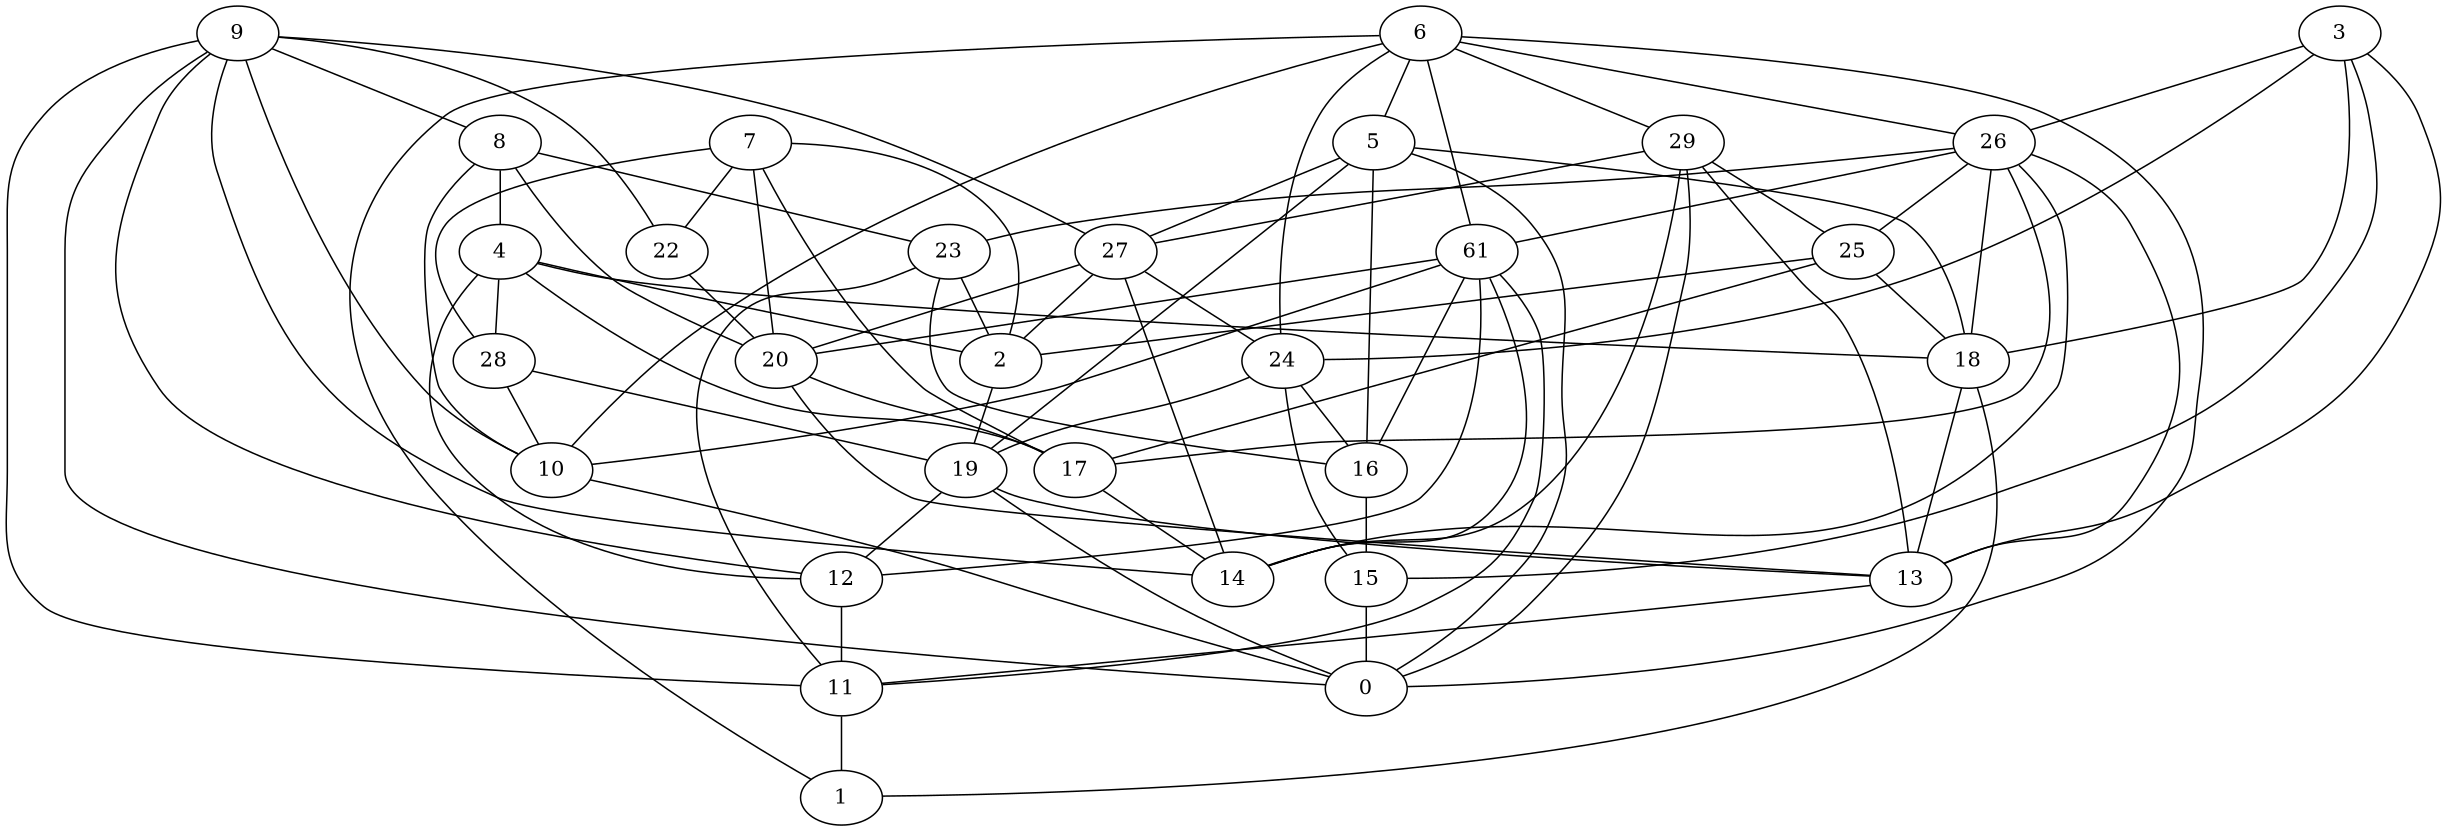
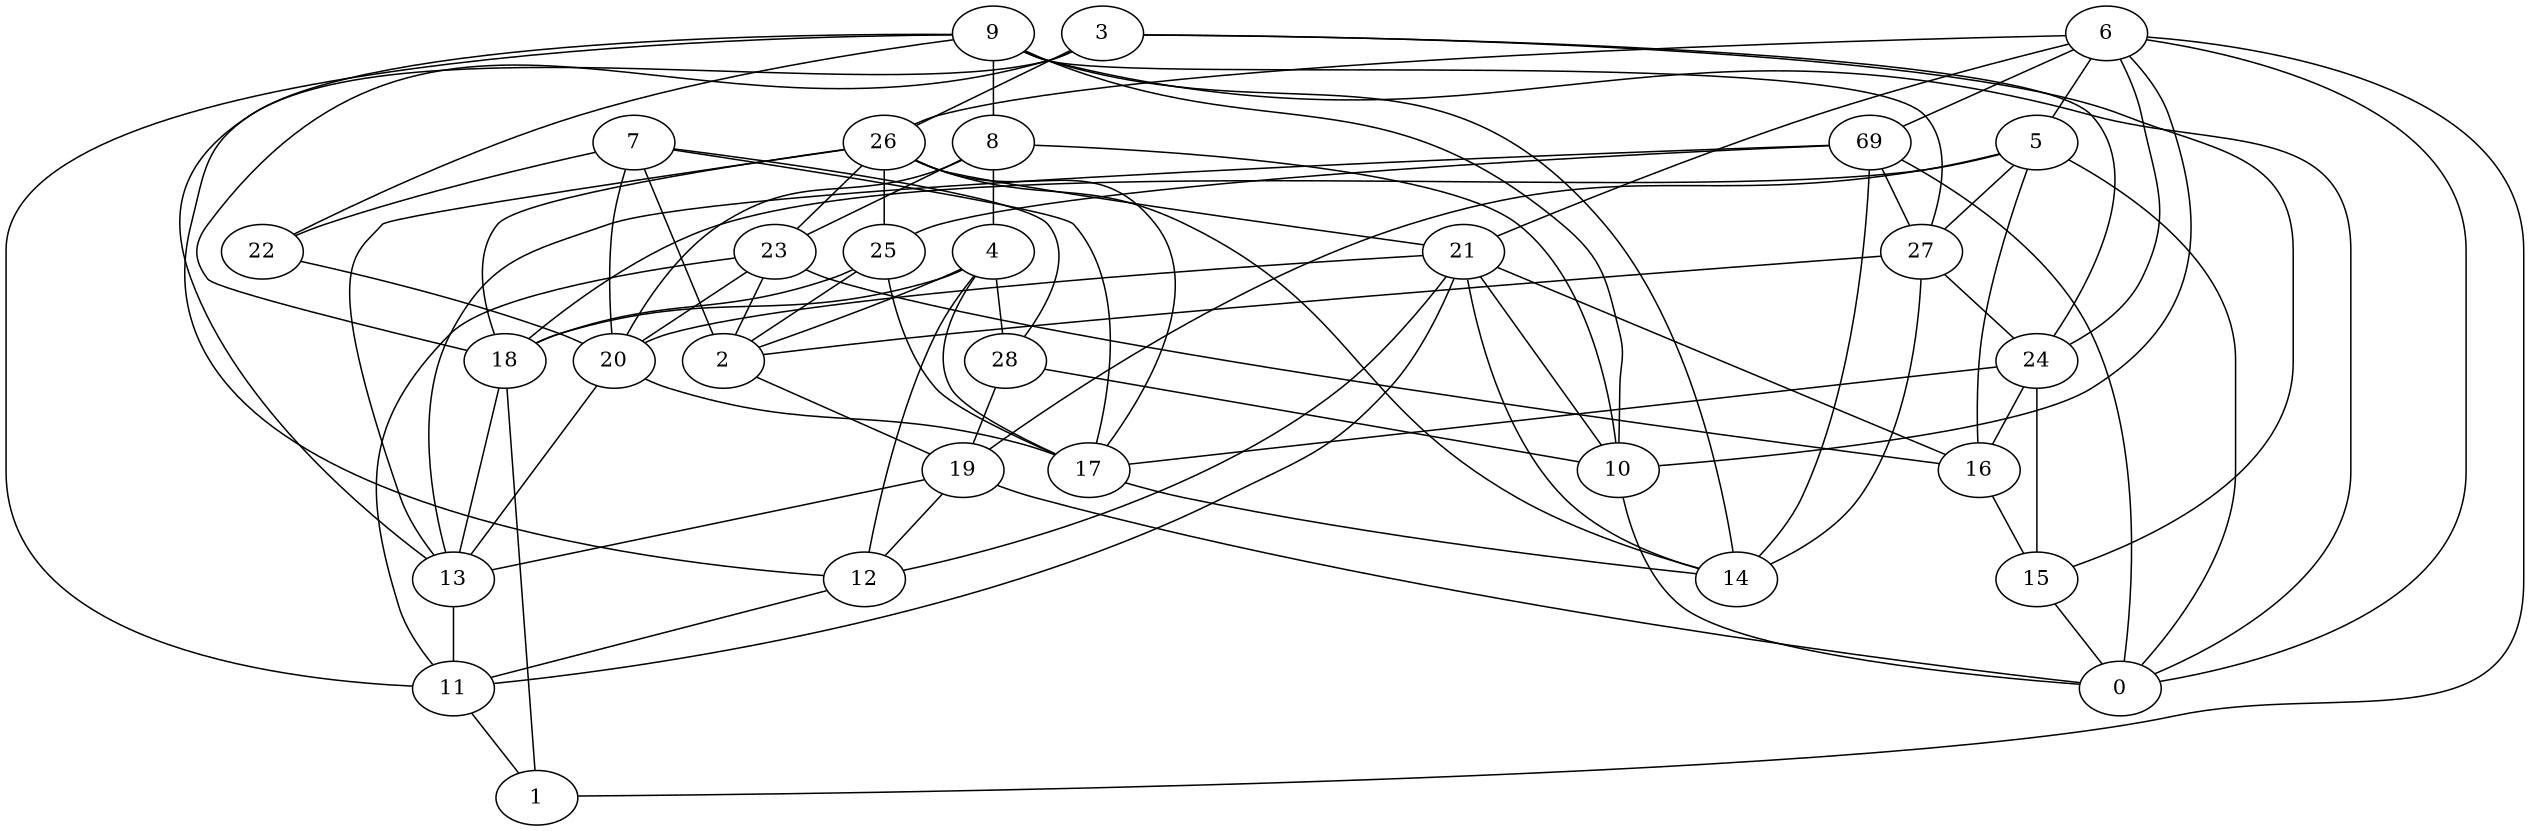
node "29": label "29" -> "69"
node "61": label "61" -> "21"
edge "27" -- "20": now "23" -- "20"
edge "24" -- "19": now "24" -- "17"
